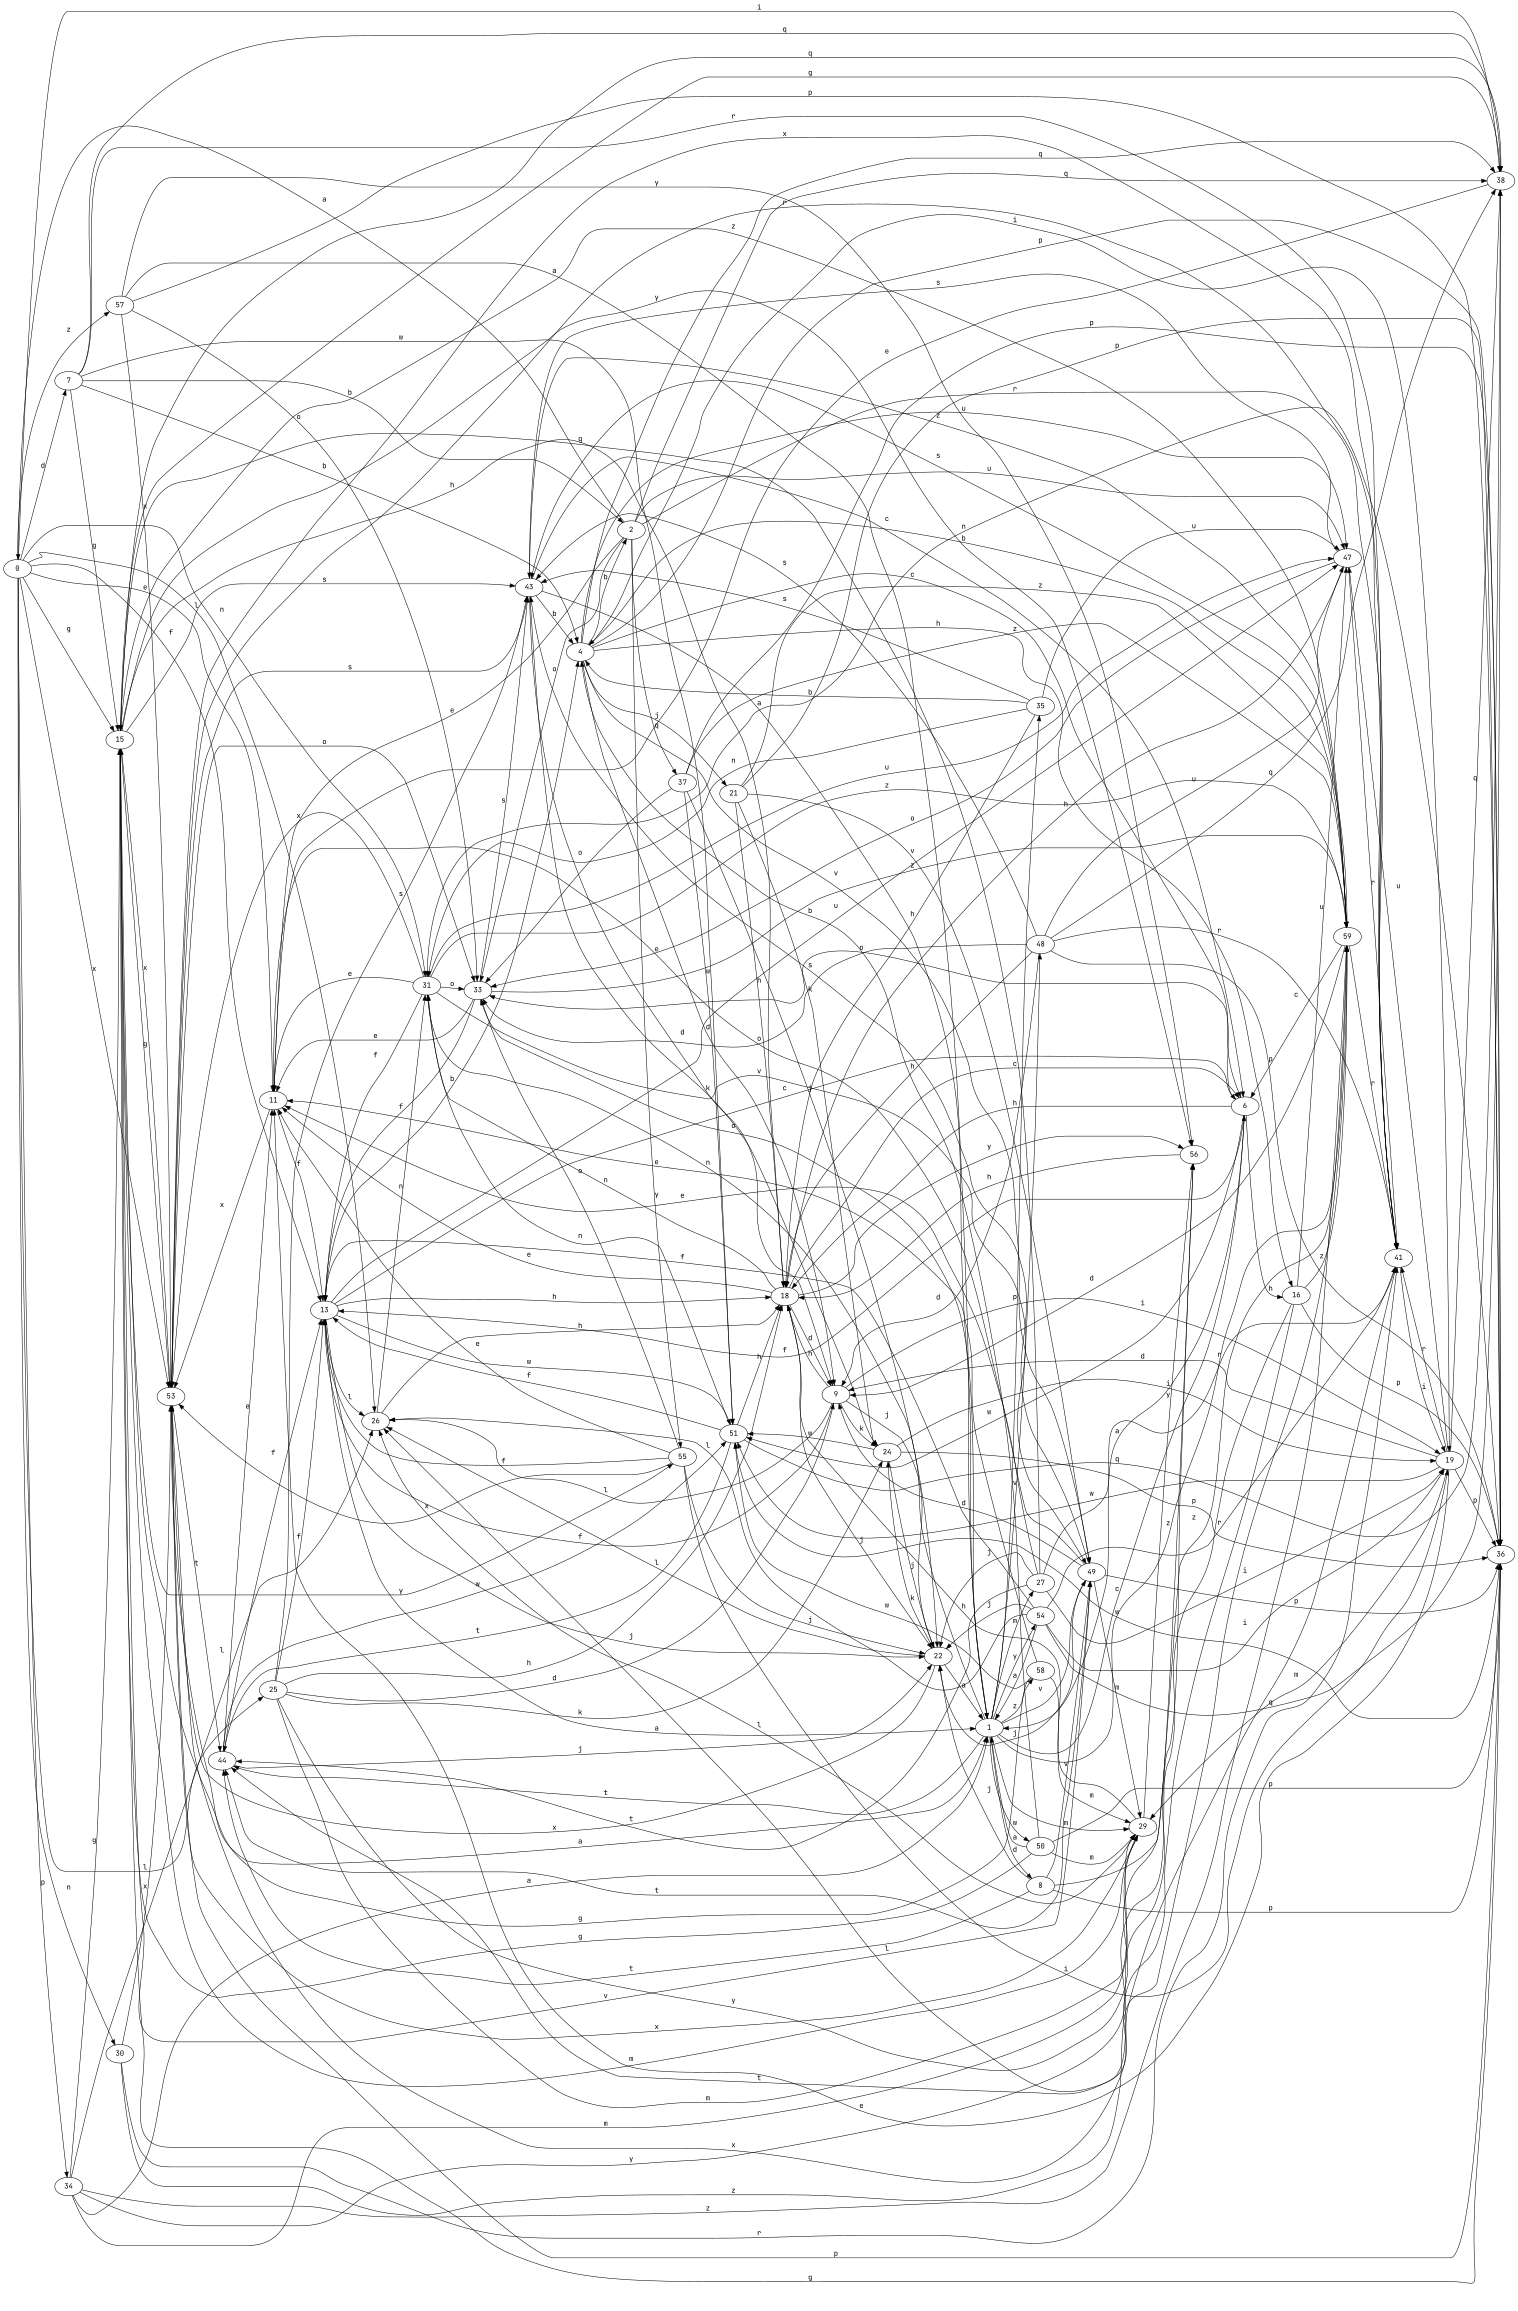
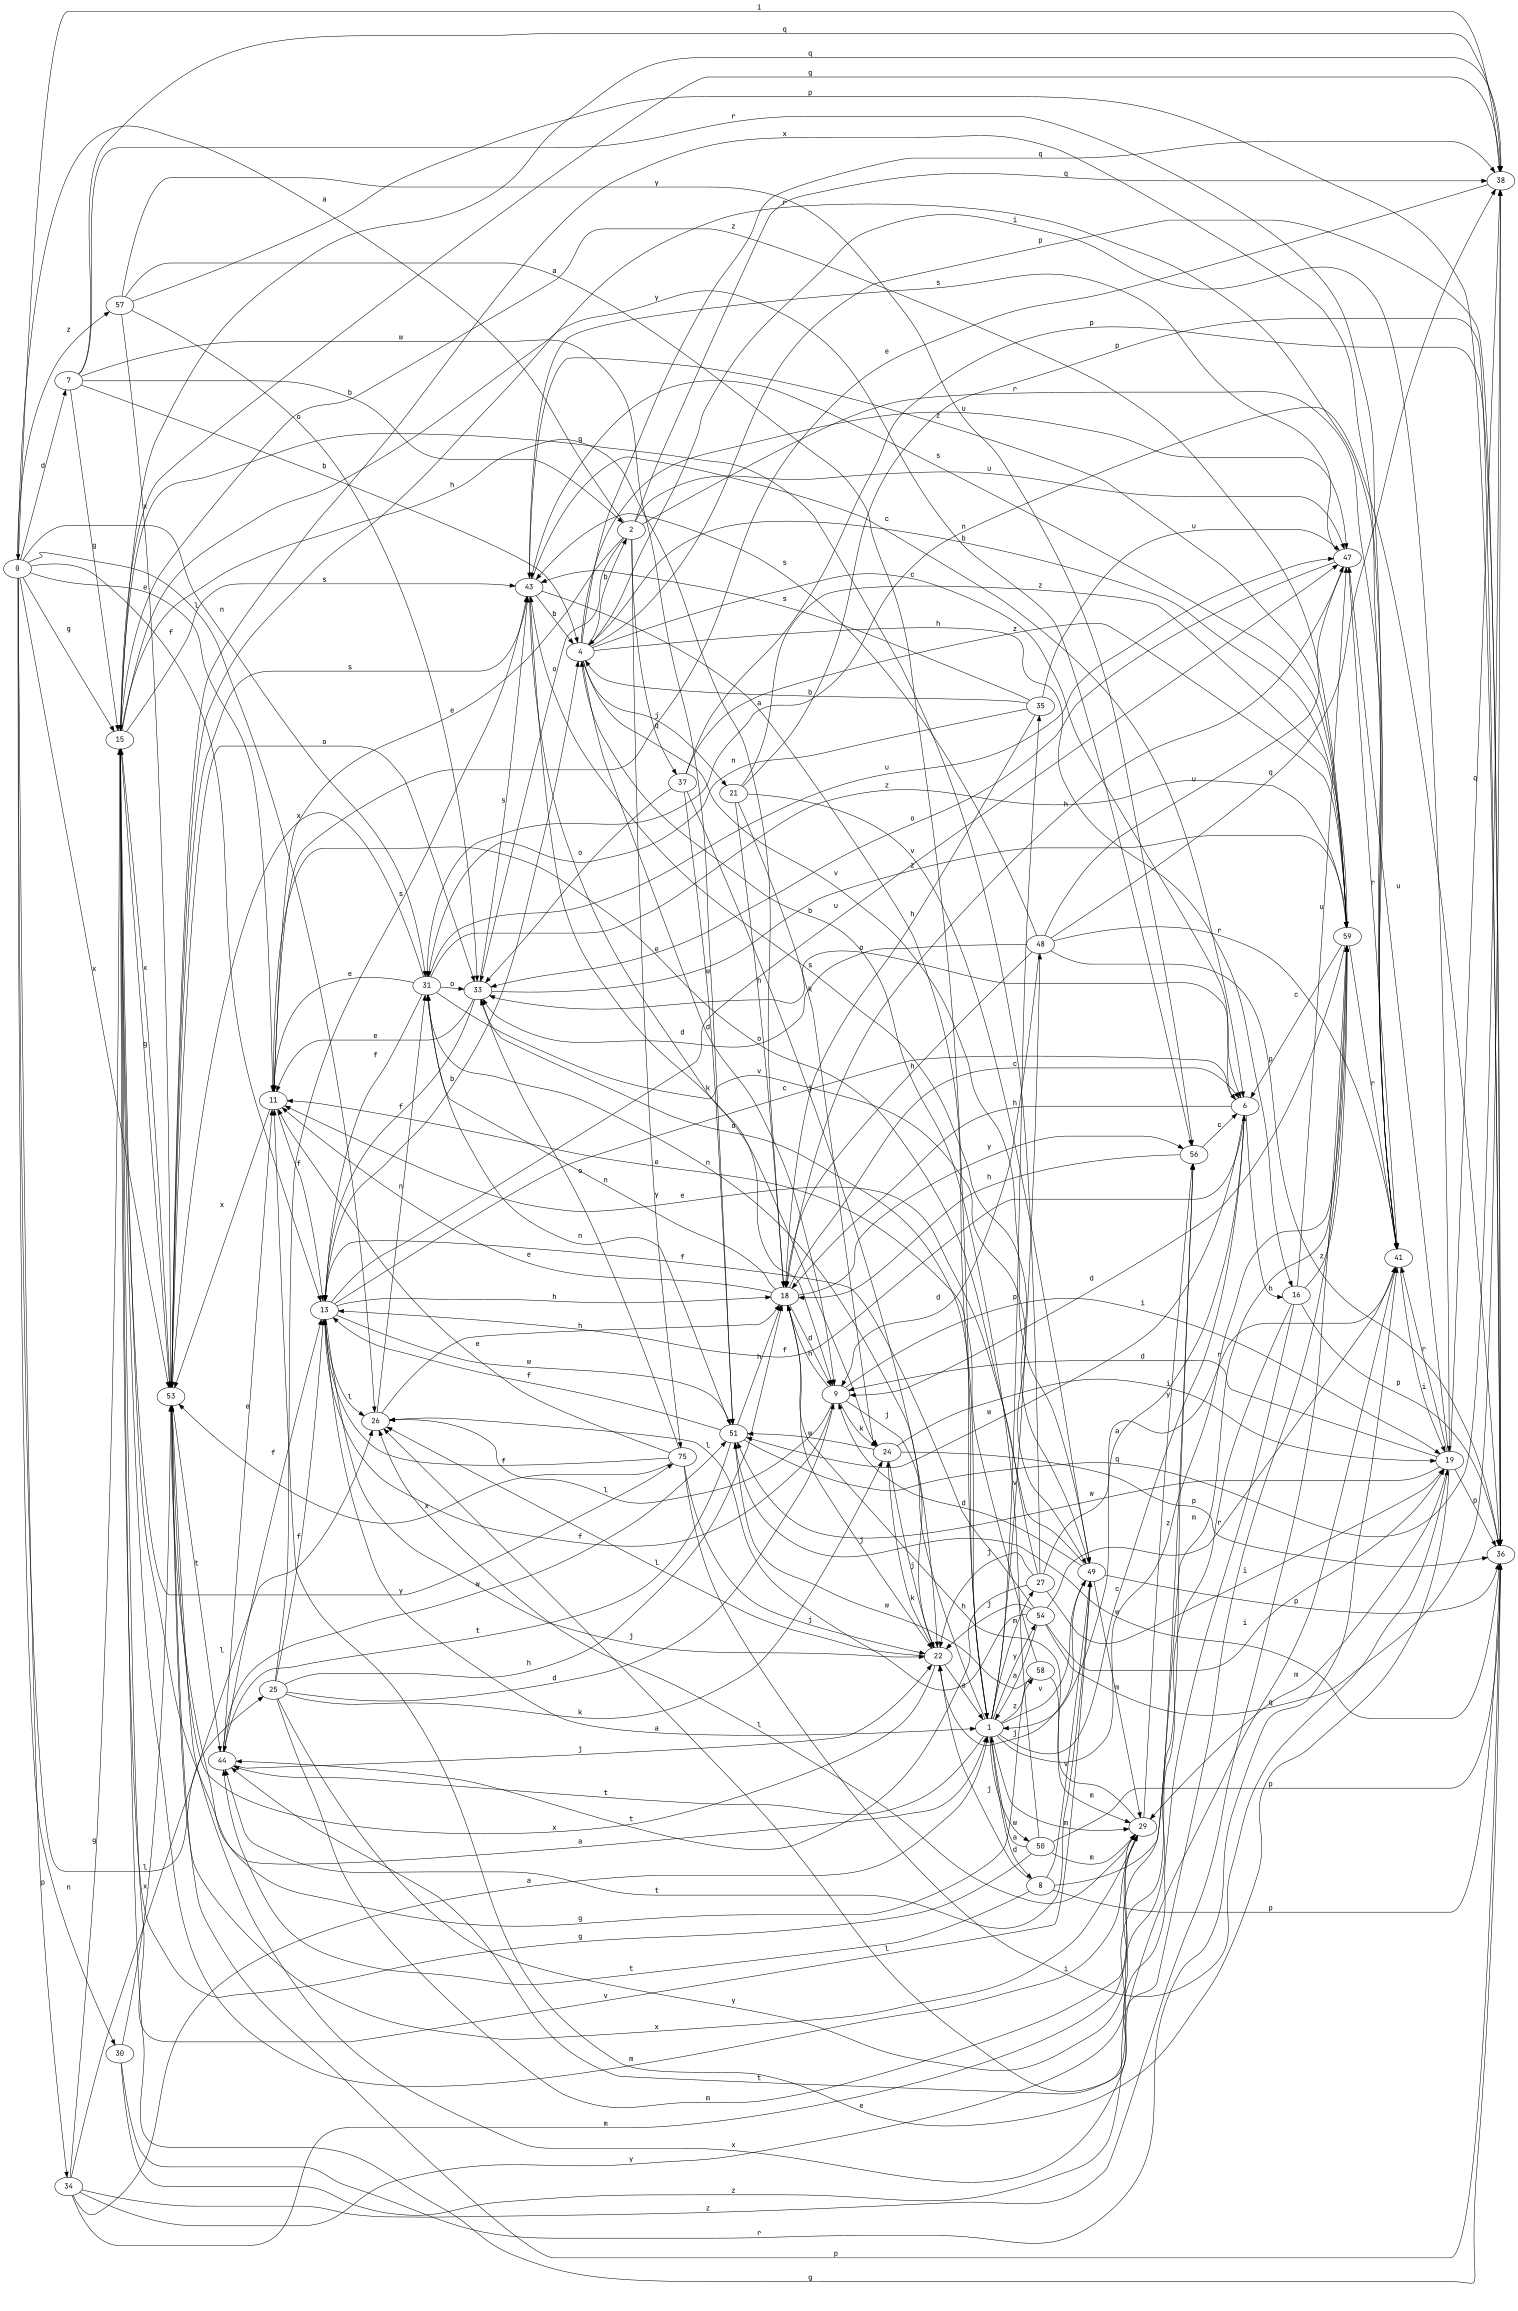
edge "56" -> "6": added, label "c"
node "55": label "55" -> "75"
edge "8" -> "59": label "z" -> "m"
